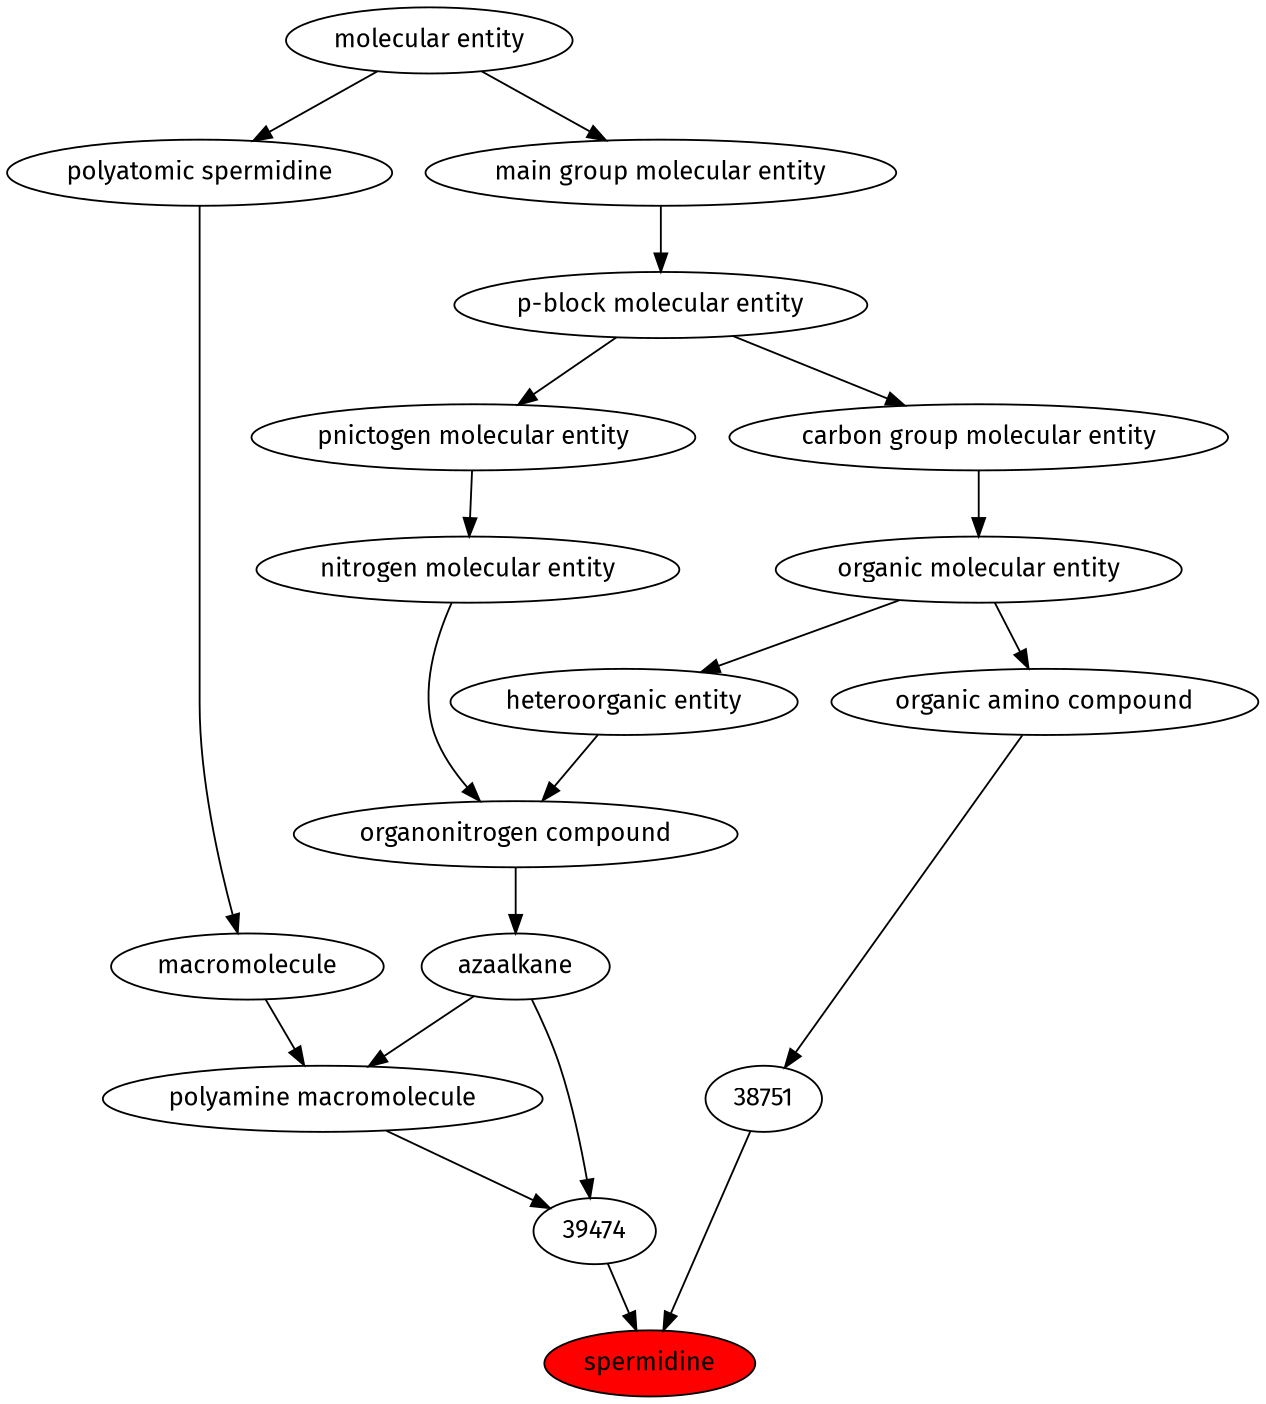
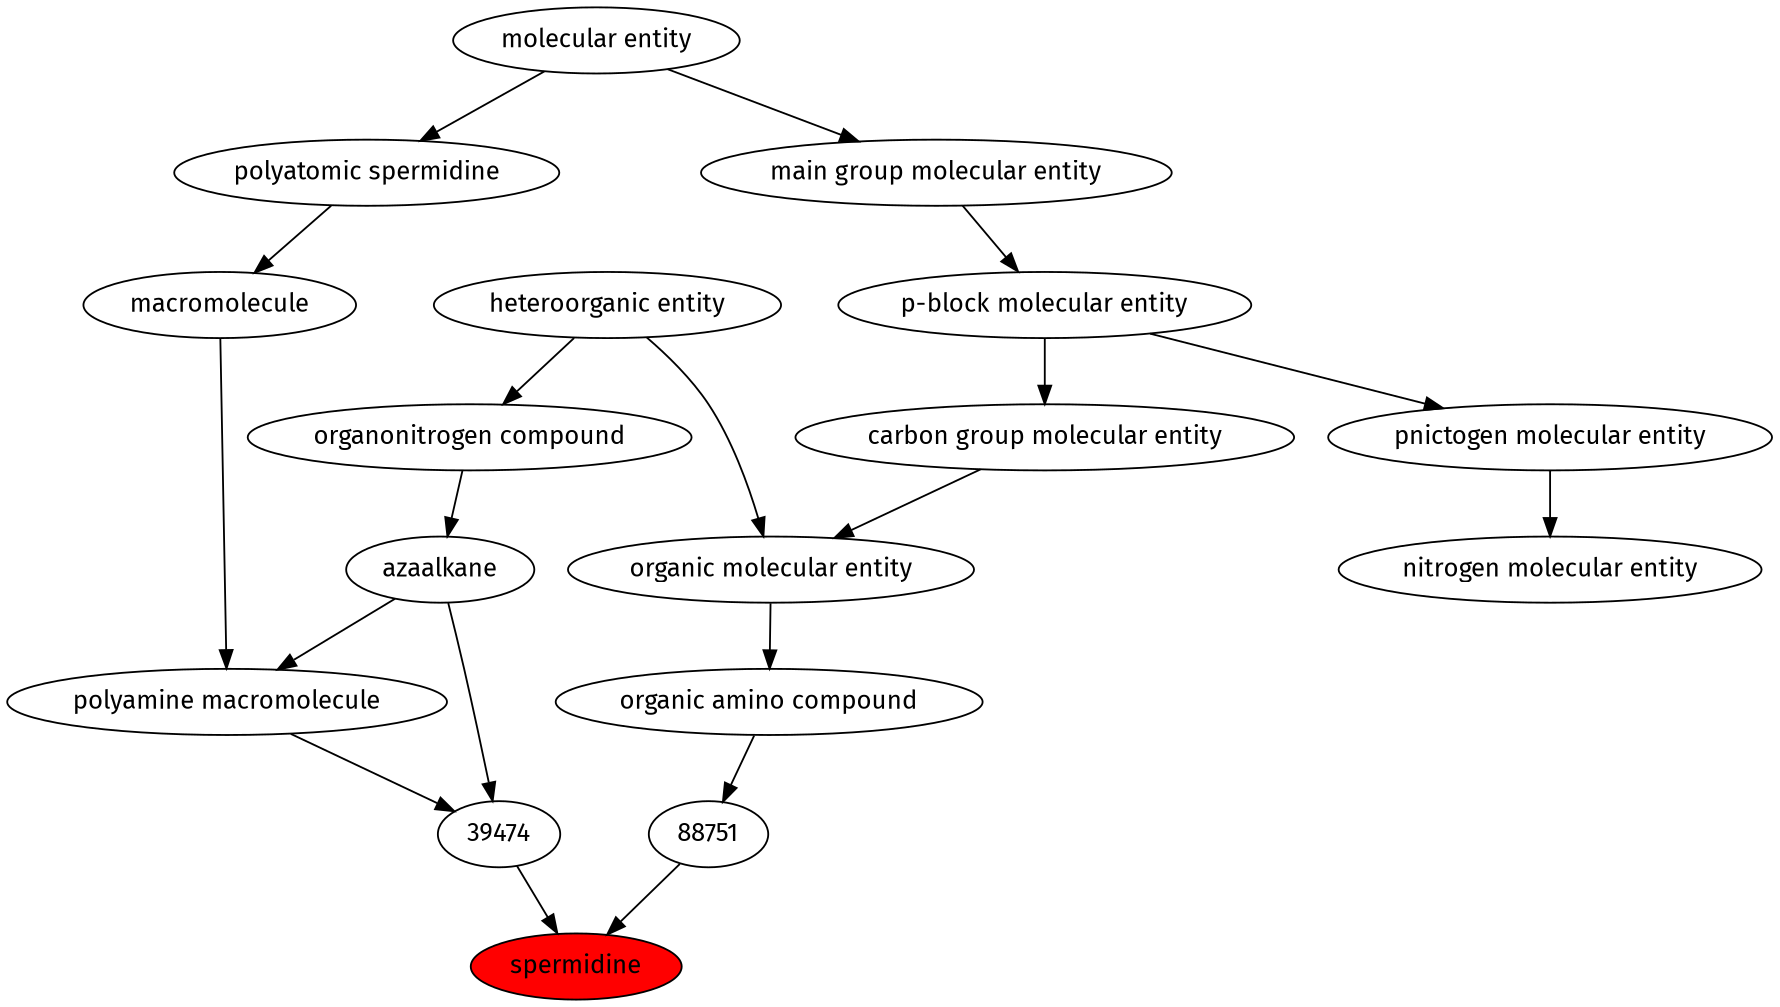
edge "organic molecular entity" -> "heteroorganic entity": reversed
edge "nitrogen molecular entity" -> "organonitrogen compound": removed
node "38751": label "38751" -> "88751"
